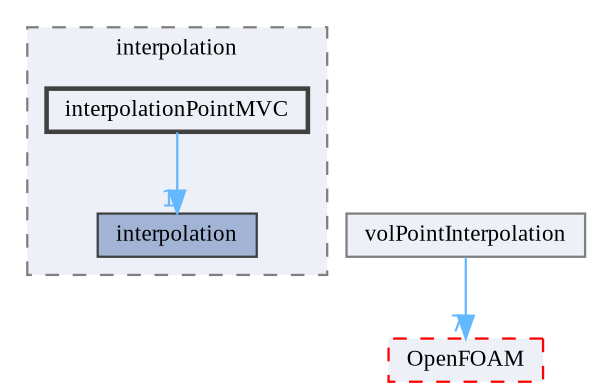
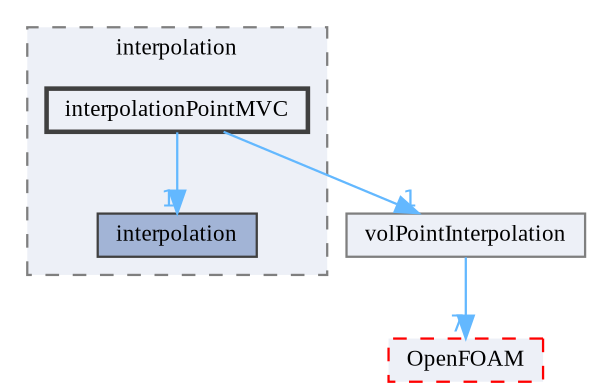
edge "interpolationPointMVC" -> "volPointInterpolation": added
